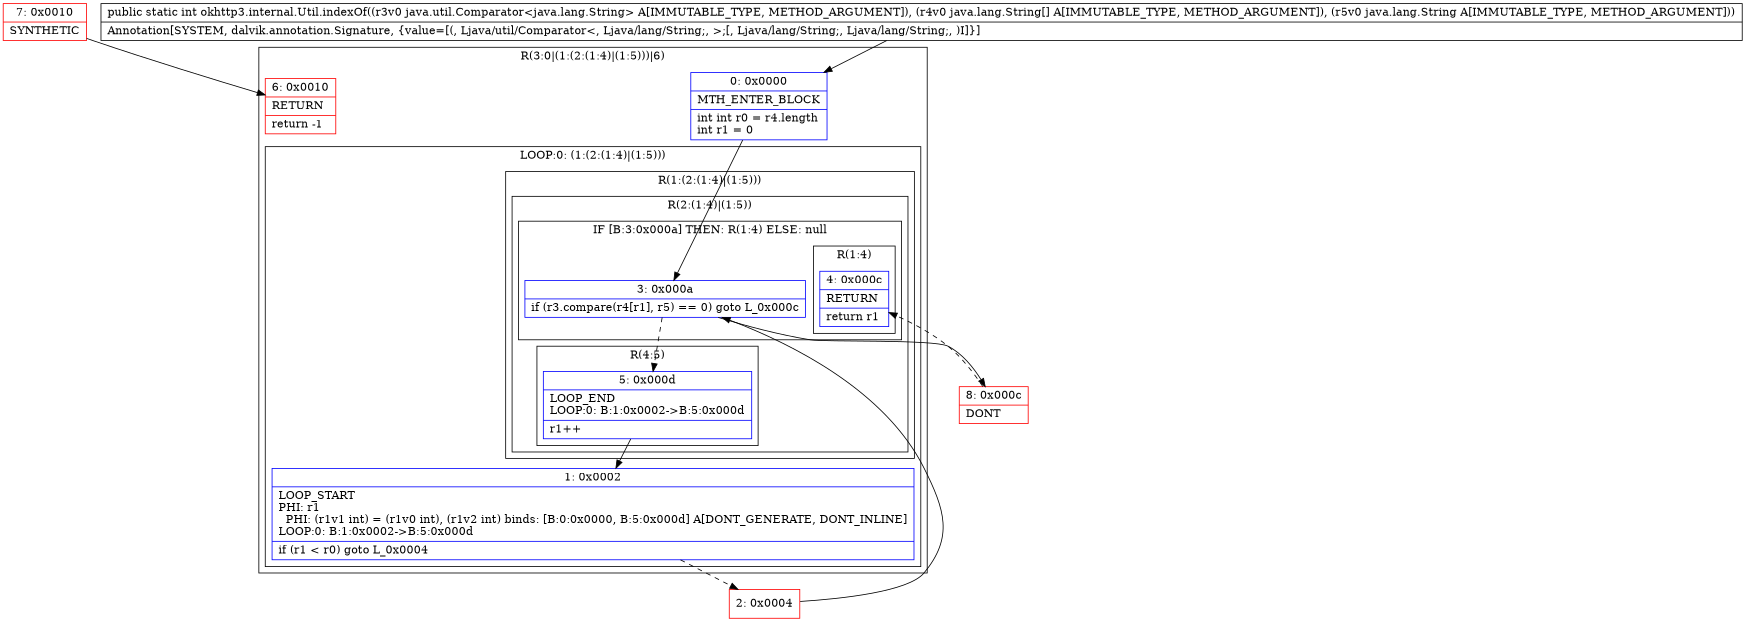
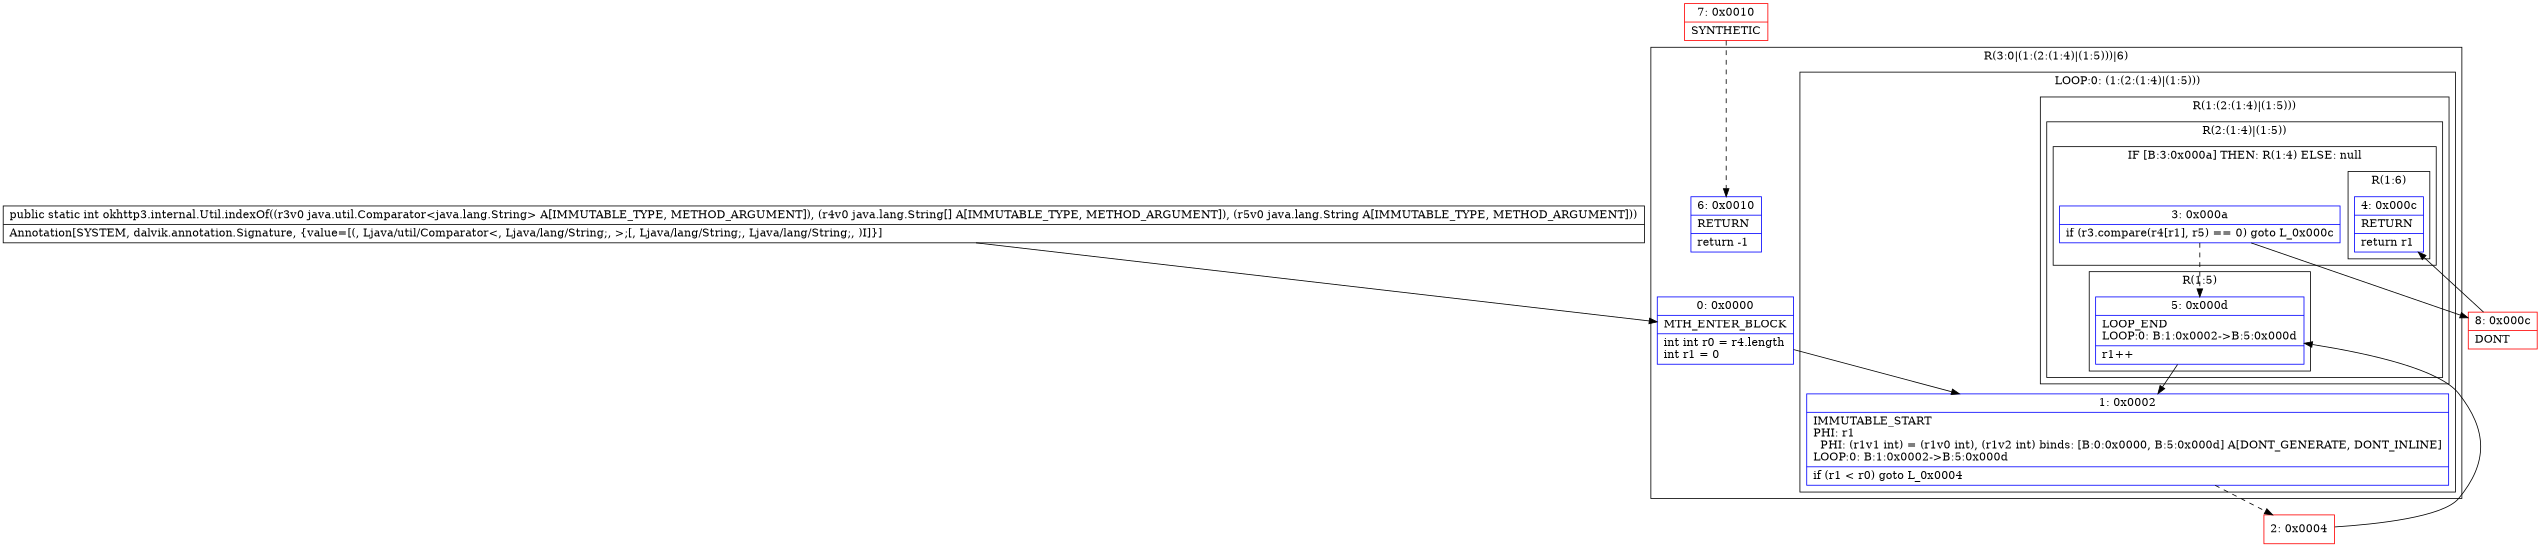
edge "7: 0x0010" -> "6: 0x0010": style solid -> dashed
node "6: 0x0010": color red -> blue
edge "0: 0x0000" -> "3: 0x000a": now "0: 0x0000" -> "1: 0x0002"
cluster "R(1:4)": label "R(1:4)" -> "R(1:6)"
edge "8: 0x000c" -> "4: 0x000c": style dashed -> solid
cluster "R(4:5)": label "R(4:5)" -> "R(1:5)"
edge "2: 0x0004" -> "3: 0x000a": now "2: 0x0004" -> "5: 0x000d"
node "1: 0x0002": text "LOOP_START" -> "IMMUTABLE_START"
